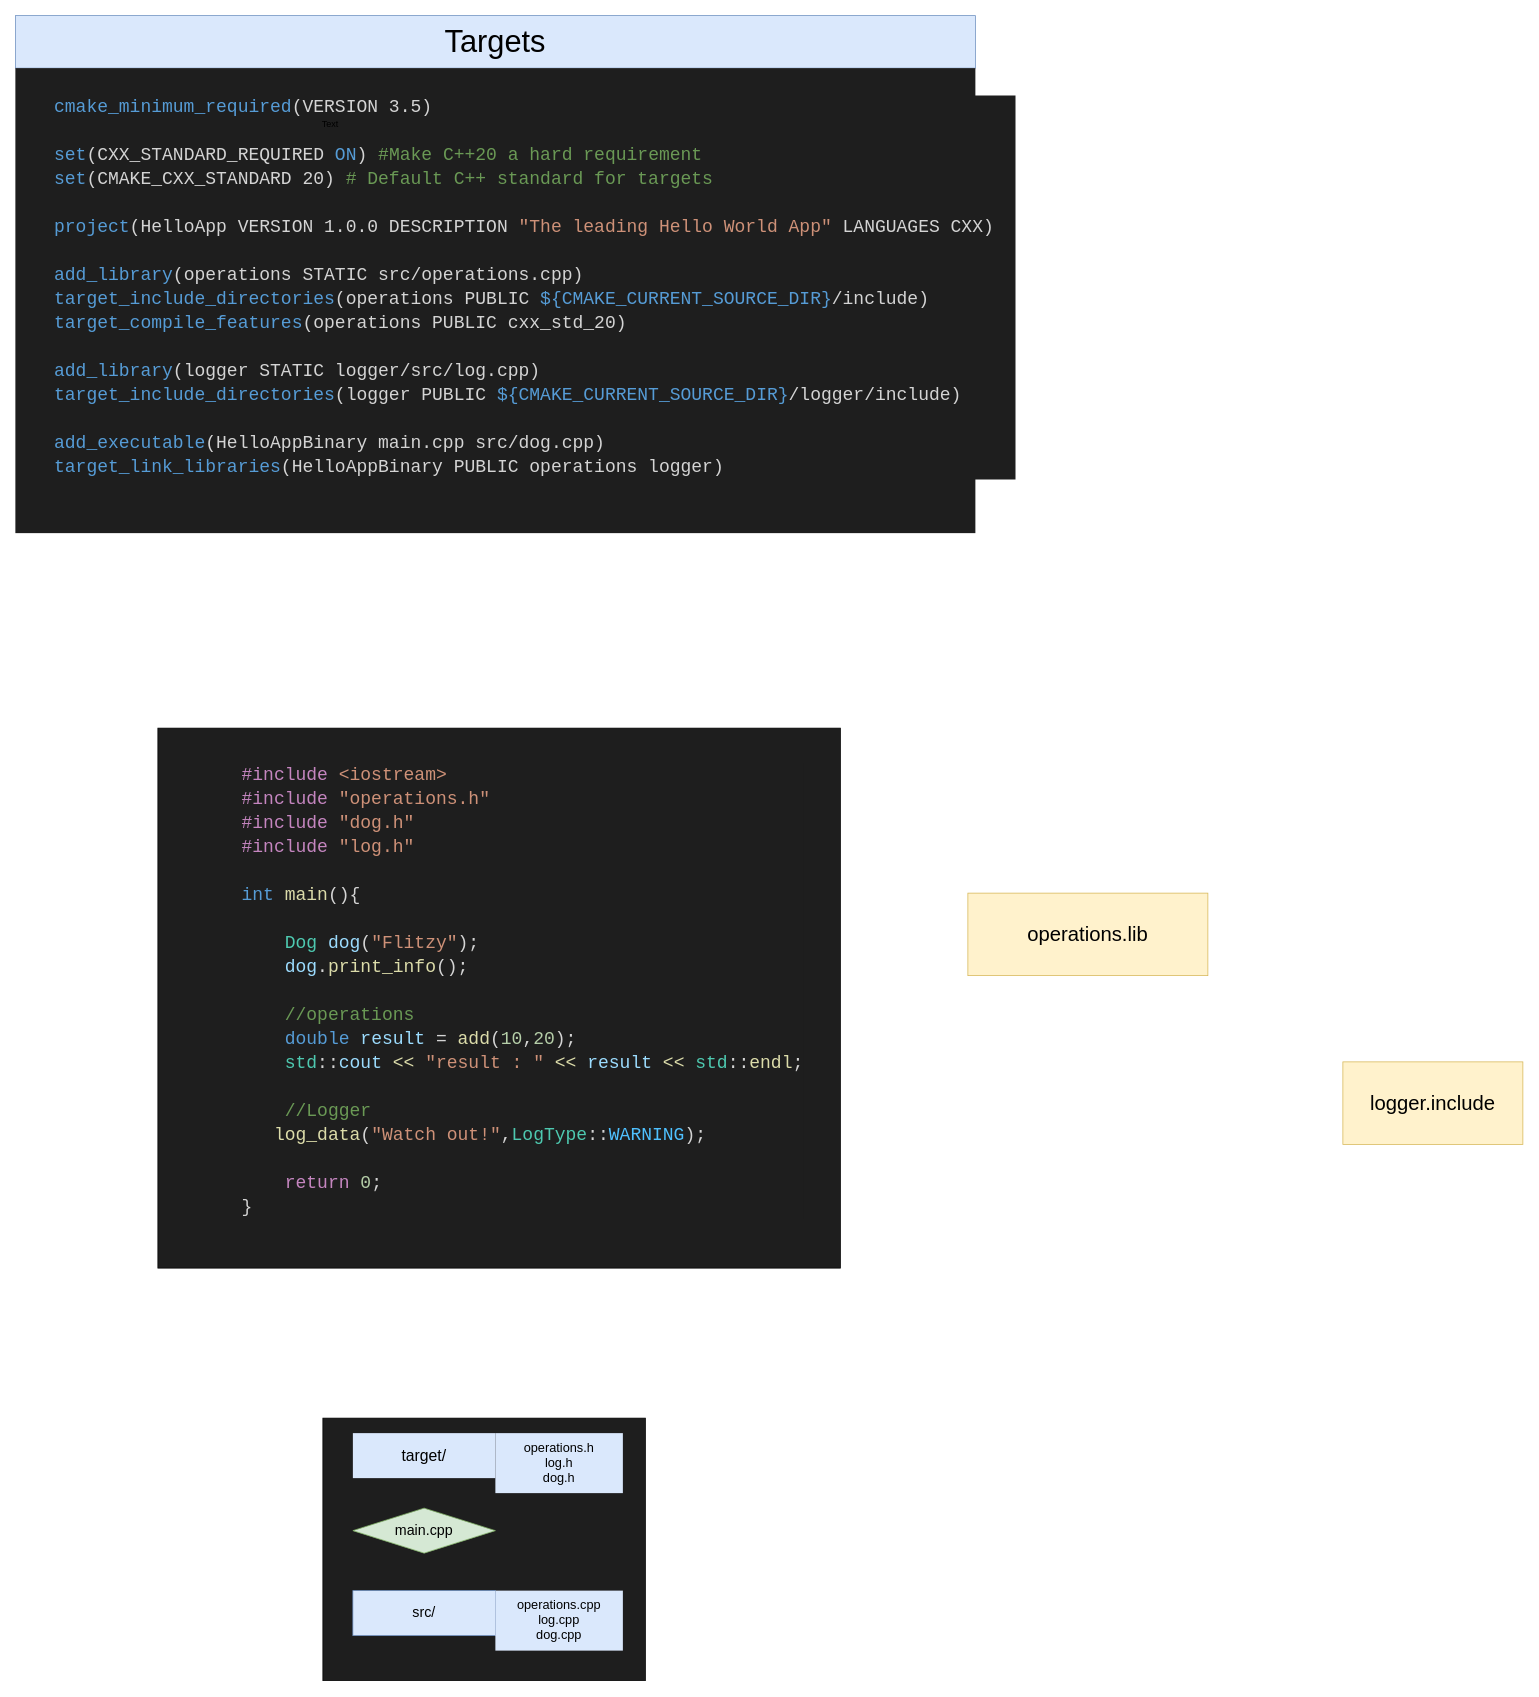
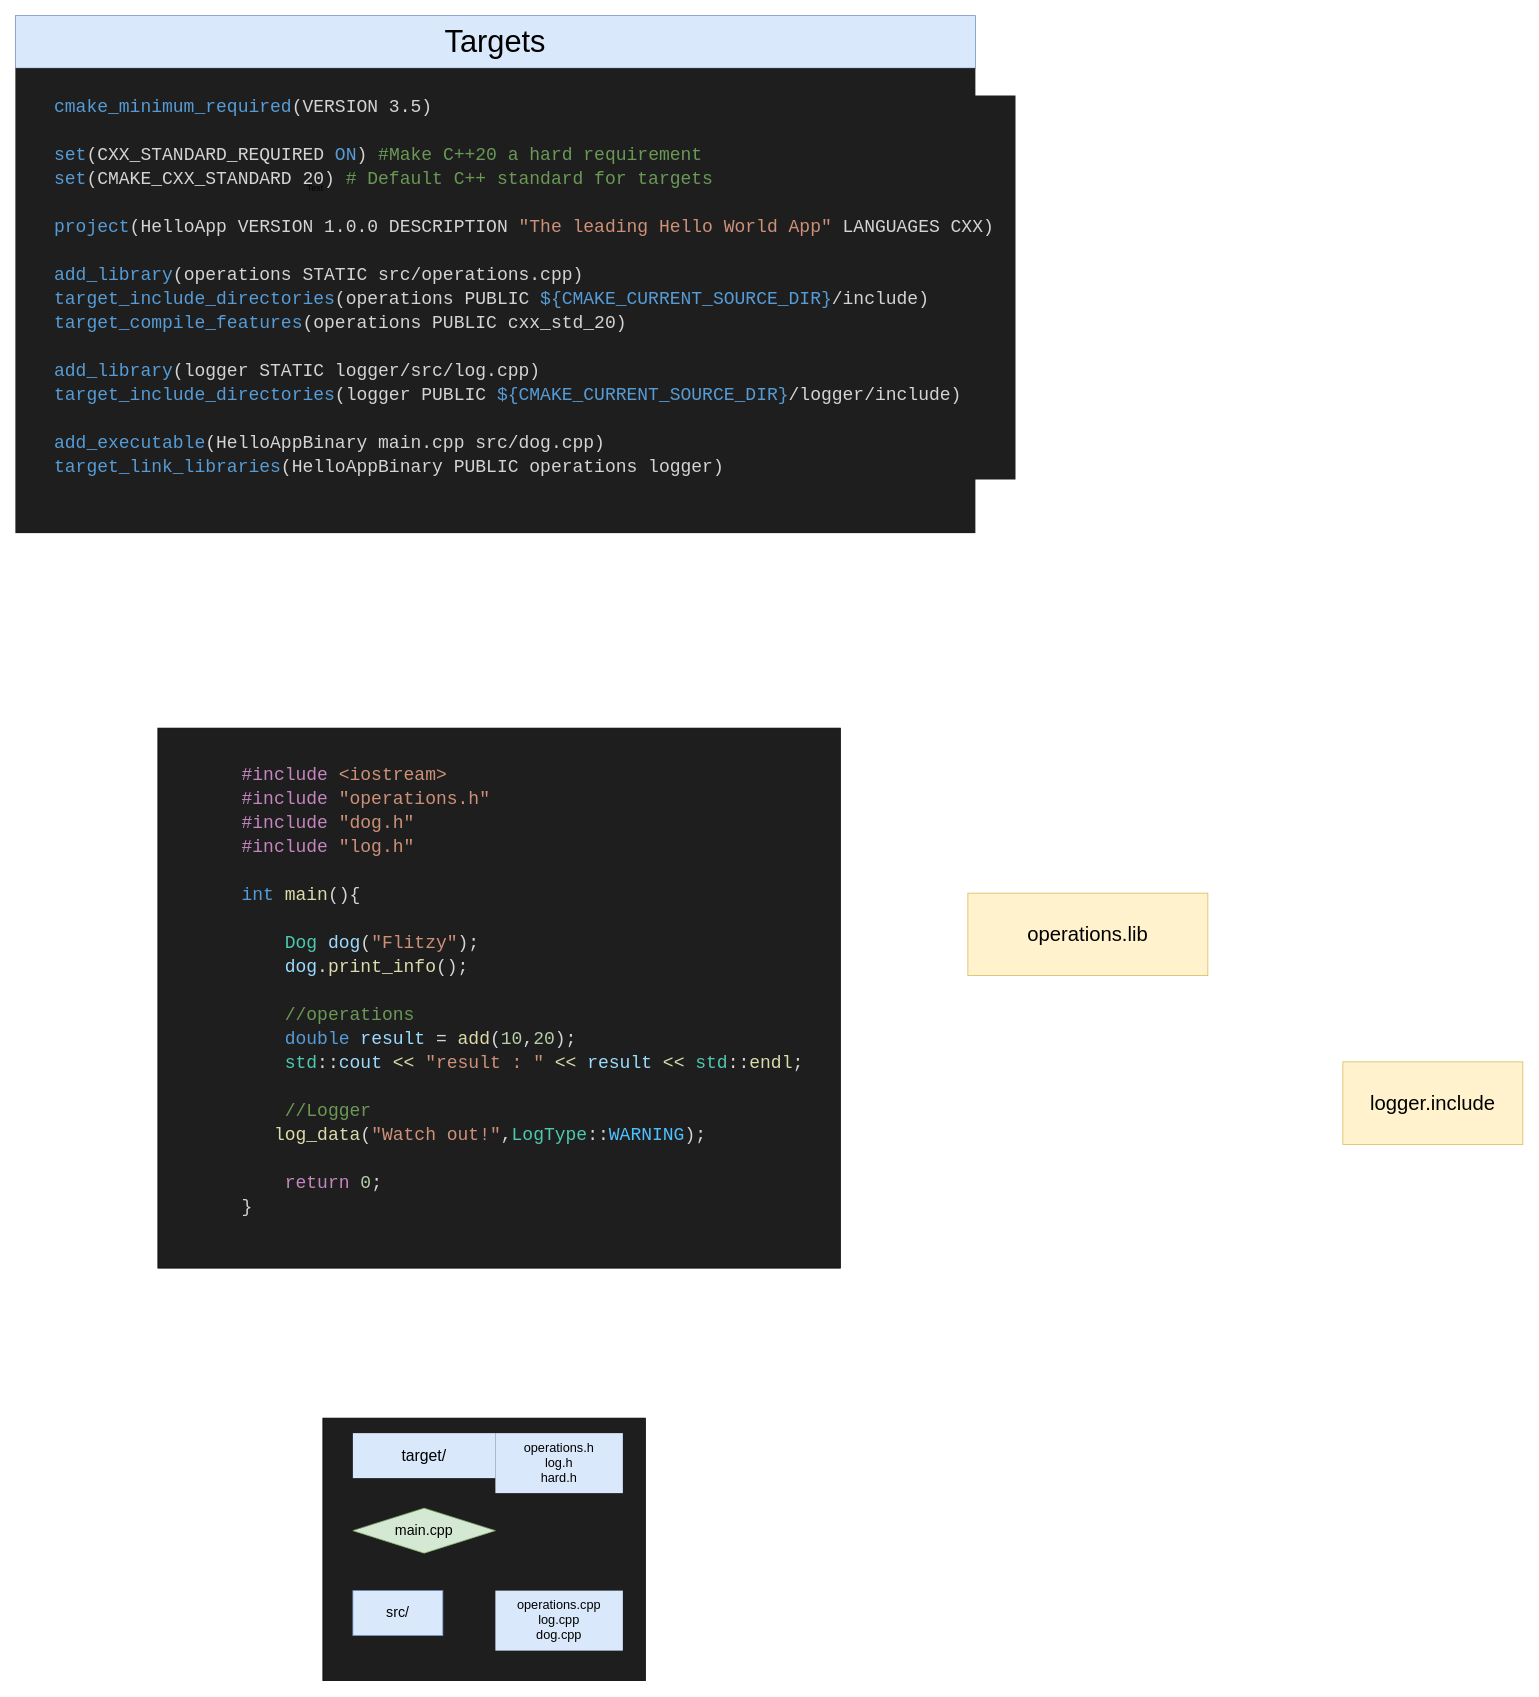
node "Text": moved (330, 124) -> (315, 188)
node "operations.h log.h dog.h": label "operations.h log.h dog.h" -> "operations.h log.h hard.h"
node "src/": size 143x45 -> 90x45
